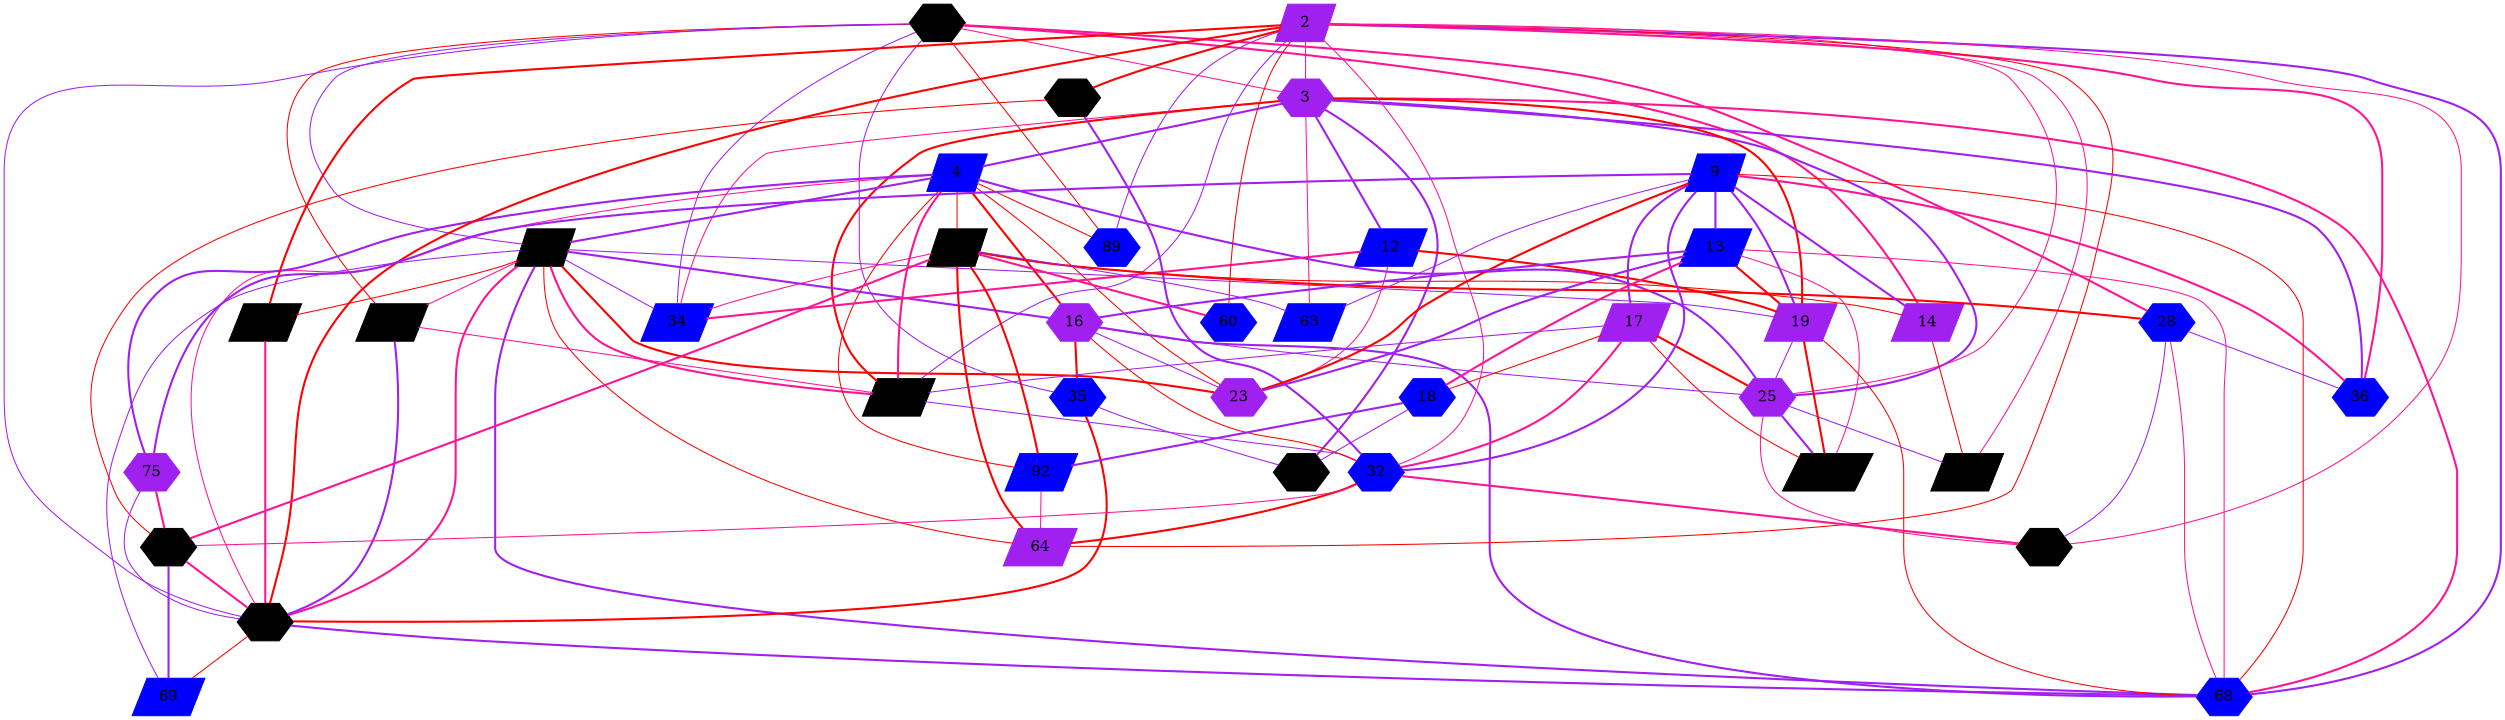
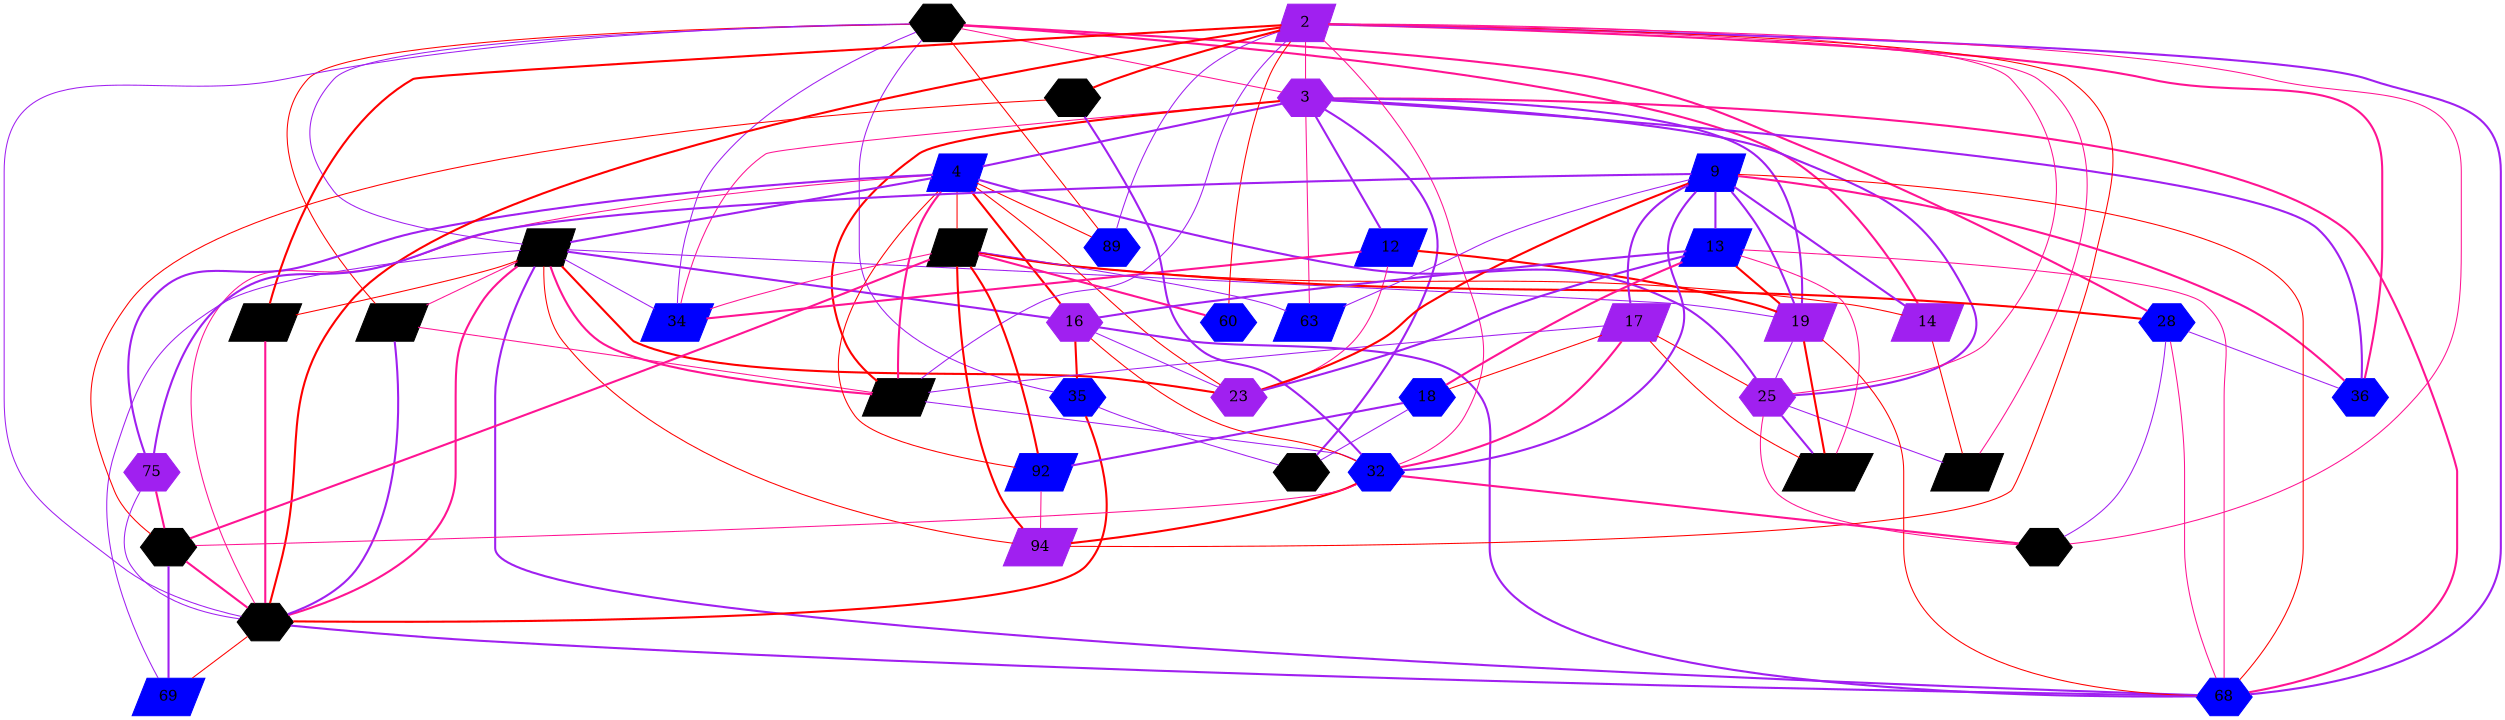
edge "3" -- "19": color red -> purple
edge "17" -- "25": style bold -> solid
edge "16" -- "25": removed
node "64": label "64" -> "94"
